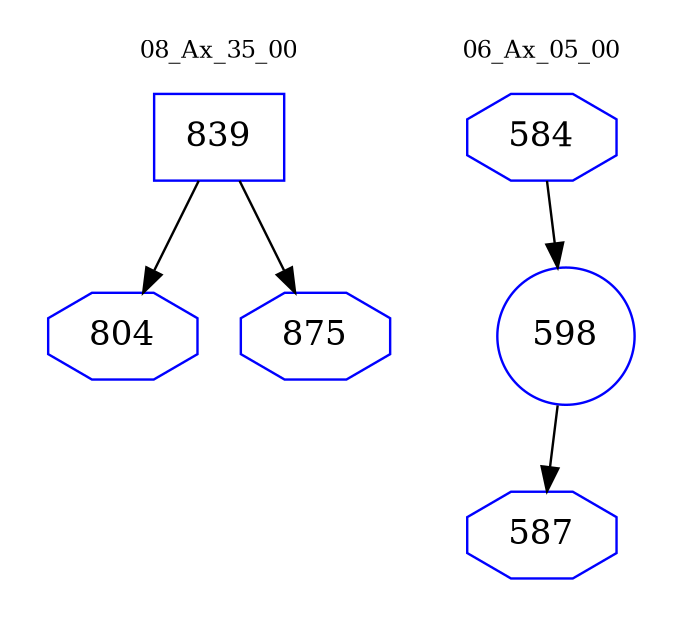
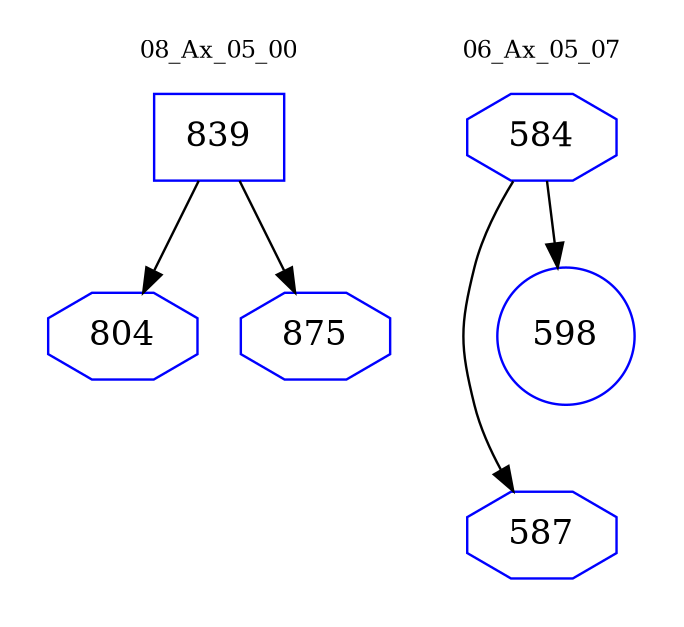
cluster "08_Ax_35_00": label "08_Ax_35_00" -> "08_Ax_05_00"
cluster "06_Ax_05_00": label "06_Ax_05_00" -> "06_Ax_05_07"
edge "598" -> "587": now "584" -> "587"
